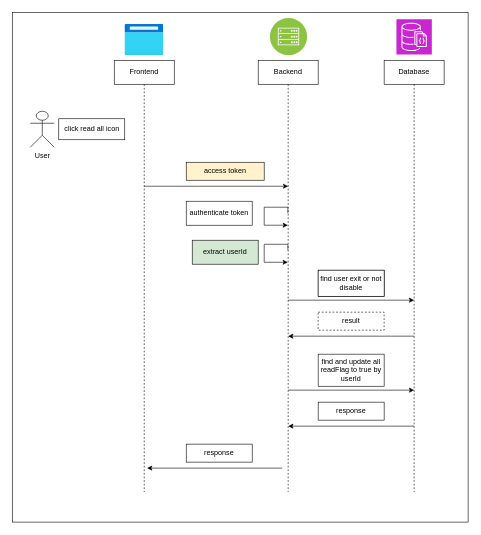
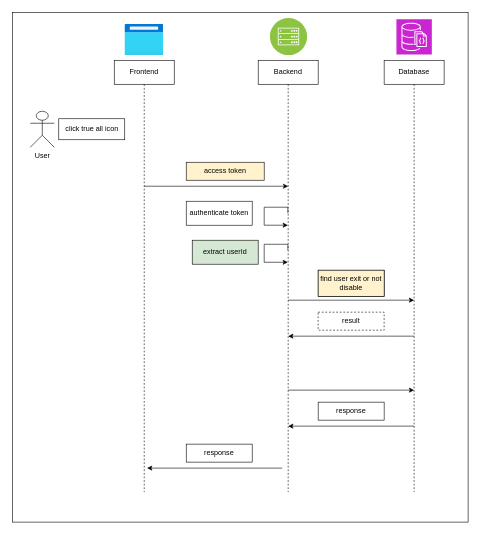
node "click read all icon": label "click read all icon" -> "click true all icon"
node "find user exit or not disable": fillcolor #ffffff -> #fff2cc
node "find and update all readFlag to true by userId": removed
